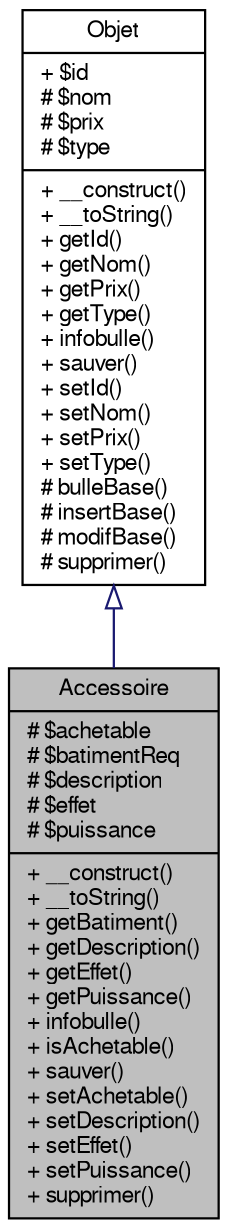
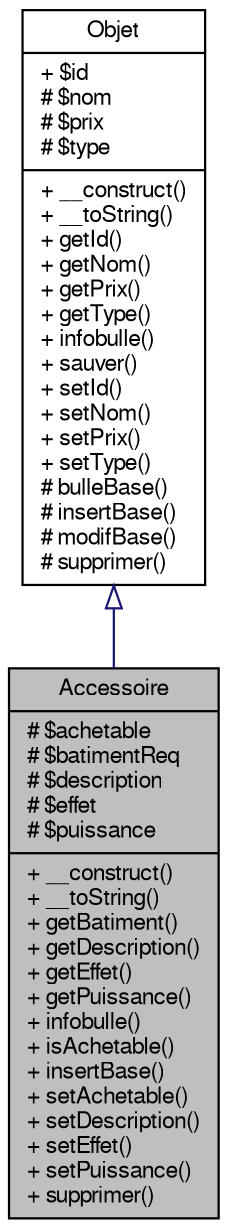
node "Accessoire": text "+ sauver()" -> "+ insertBase()"
